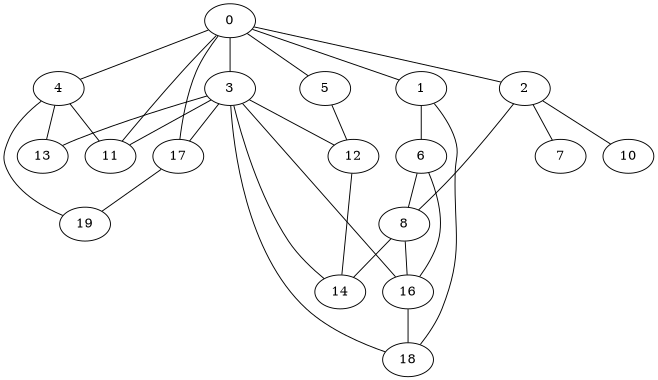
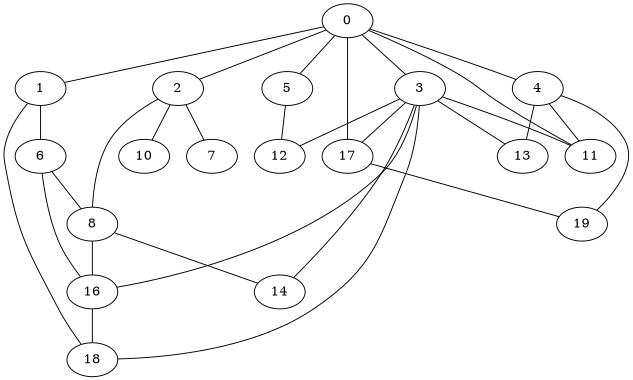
edge "12" -- "14": removed
